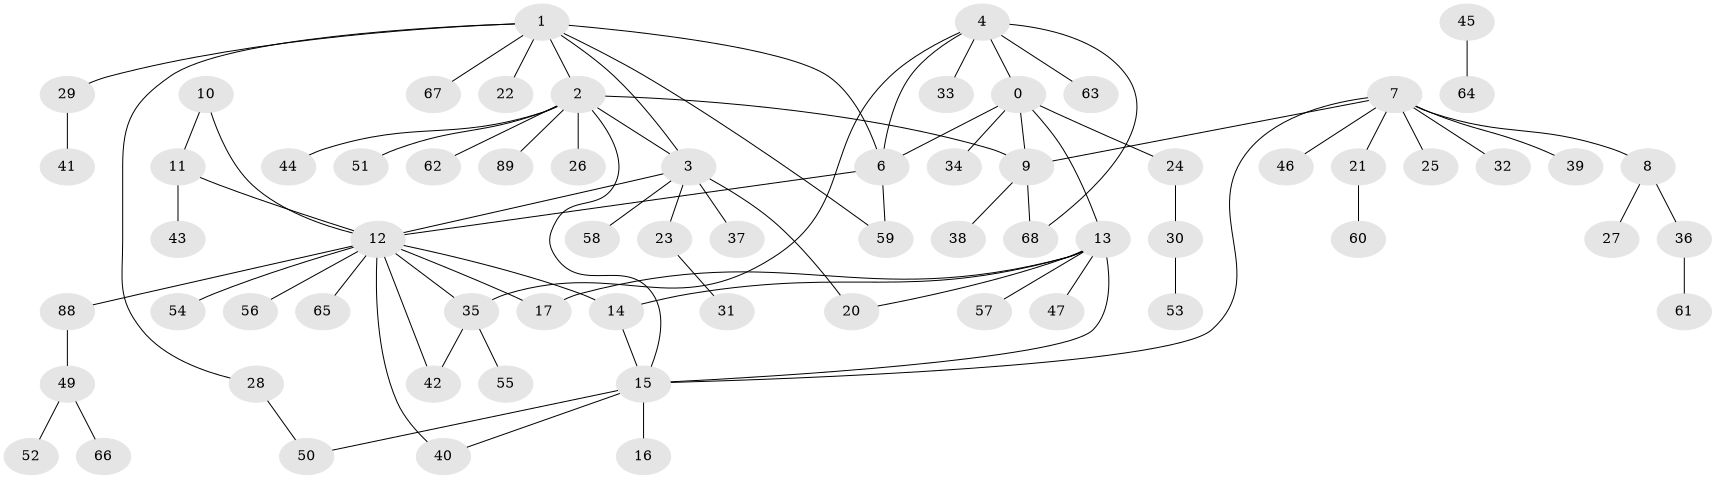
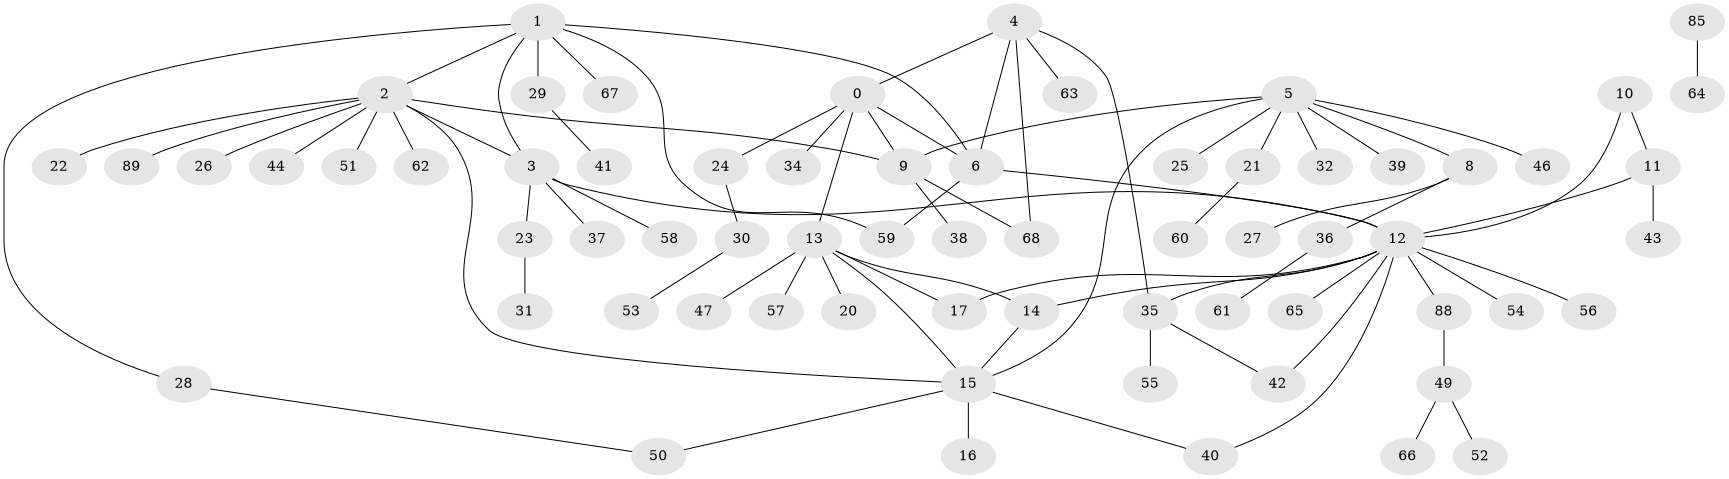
node "45": label "45" -> "85"
edge "1" -- "22": now "2" -- "22"
node "33": removed
node "7": label "7" -> "5"
edge "3" -- "20": removed
